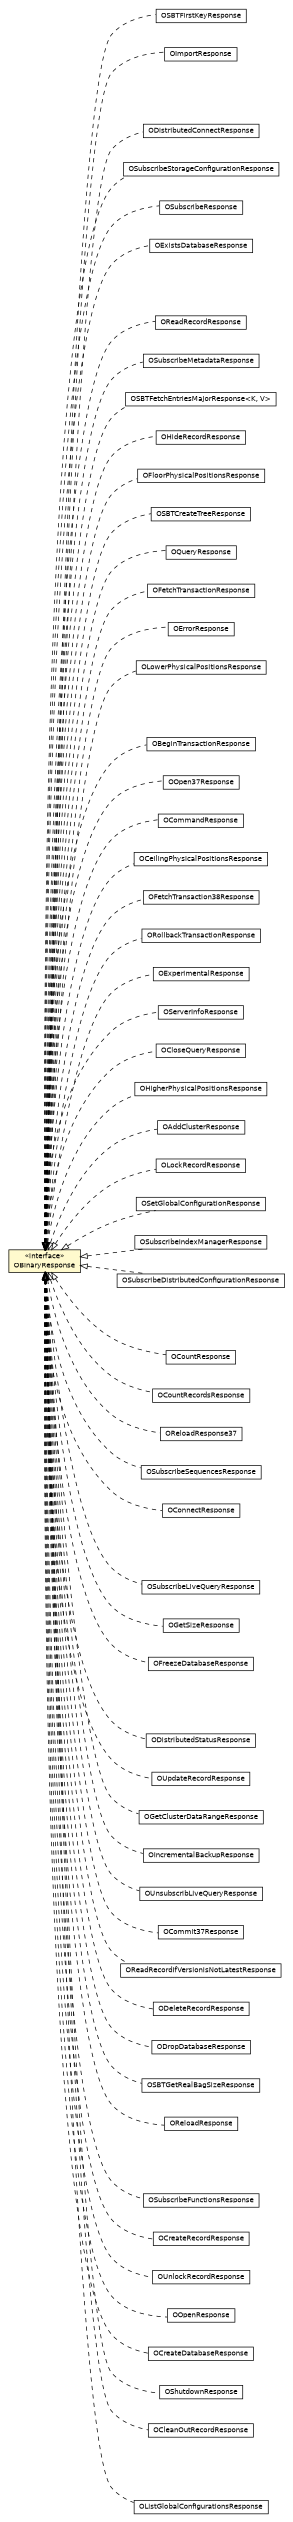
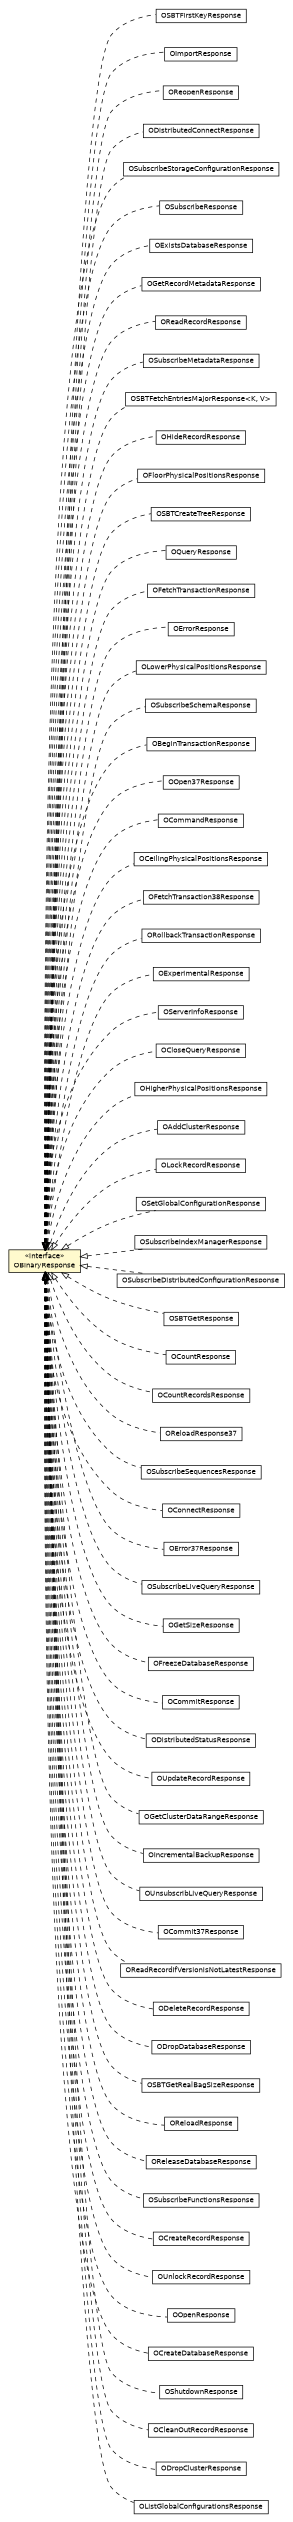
node "OReopenResponse": added
node "OGetRecordMetadataResponse": added
node "OSubscribeSchemaResponse": added
node "OSBTGetResponse": added
node "OError37Response": added
node "OCommitResponse": added
node "OReleaseDatabaseResponse": added
node "ODropClusterResponse": added
